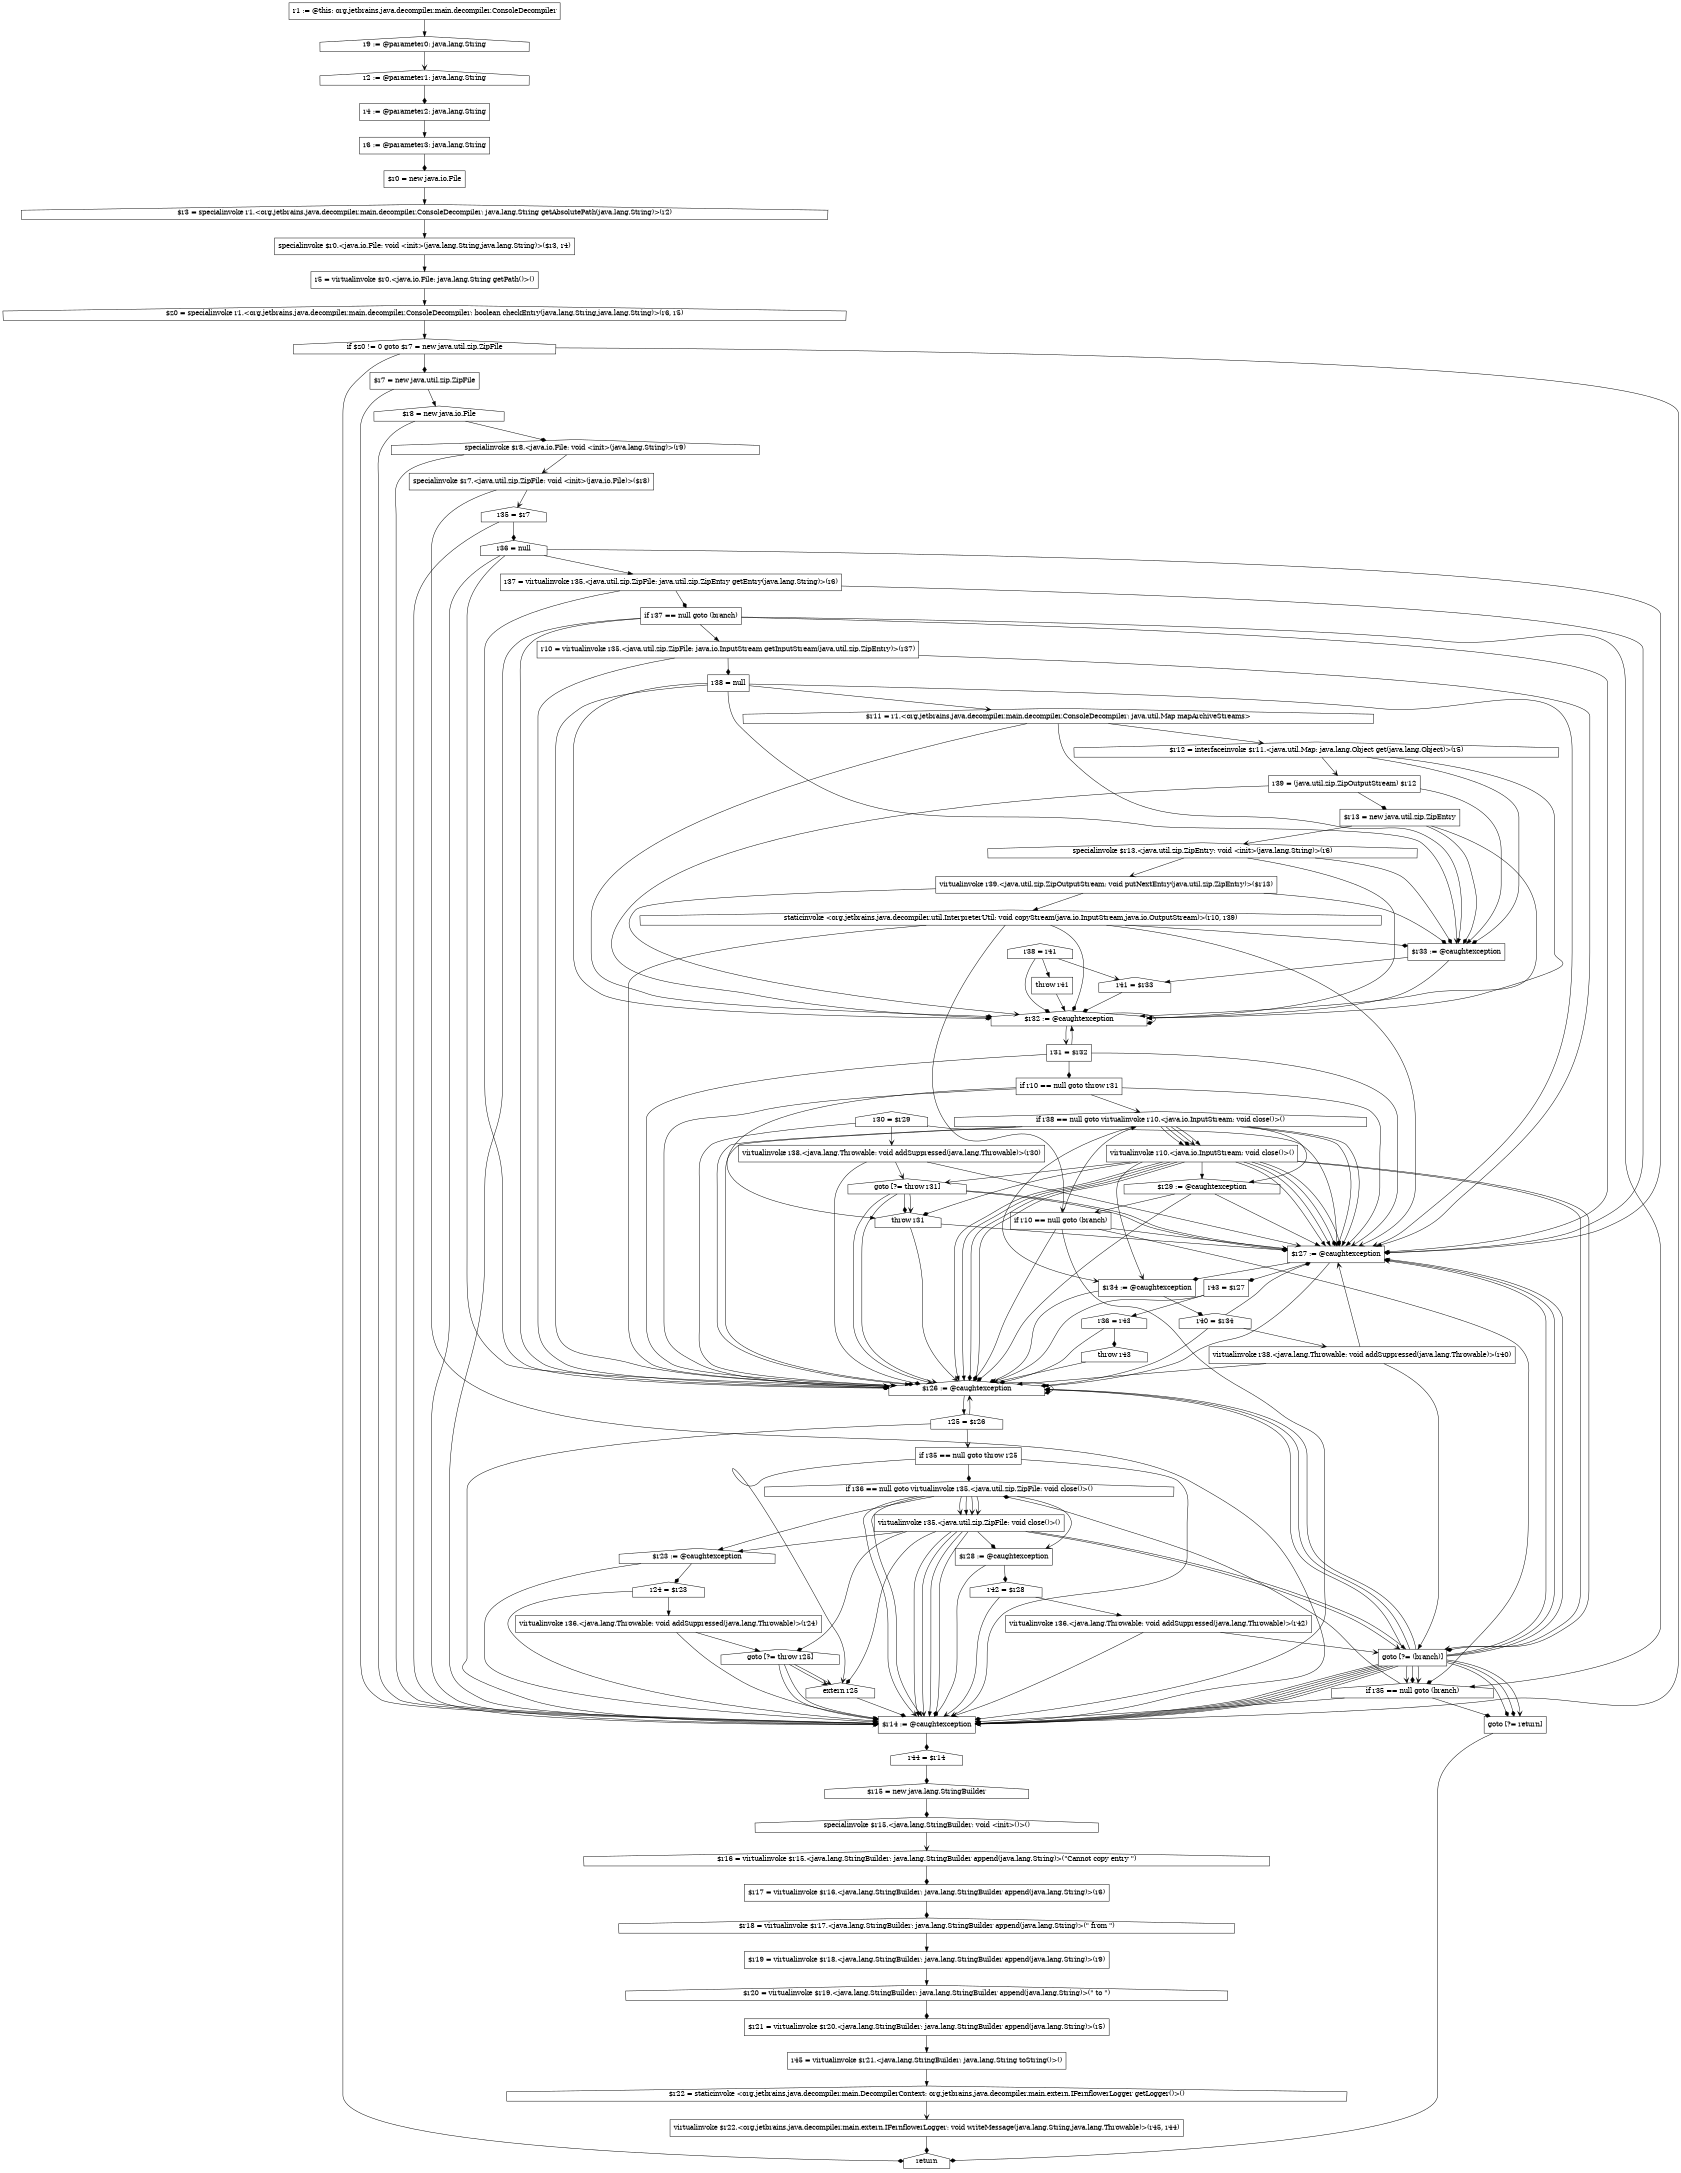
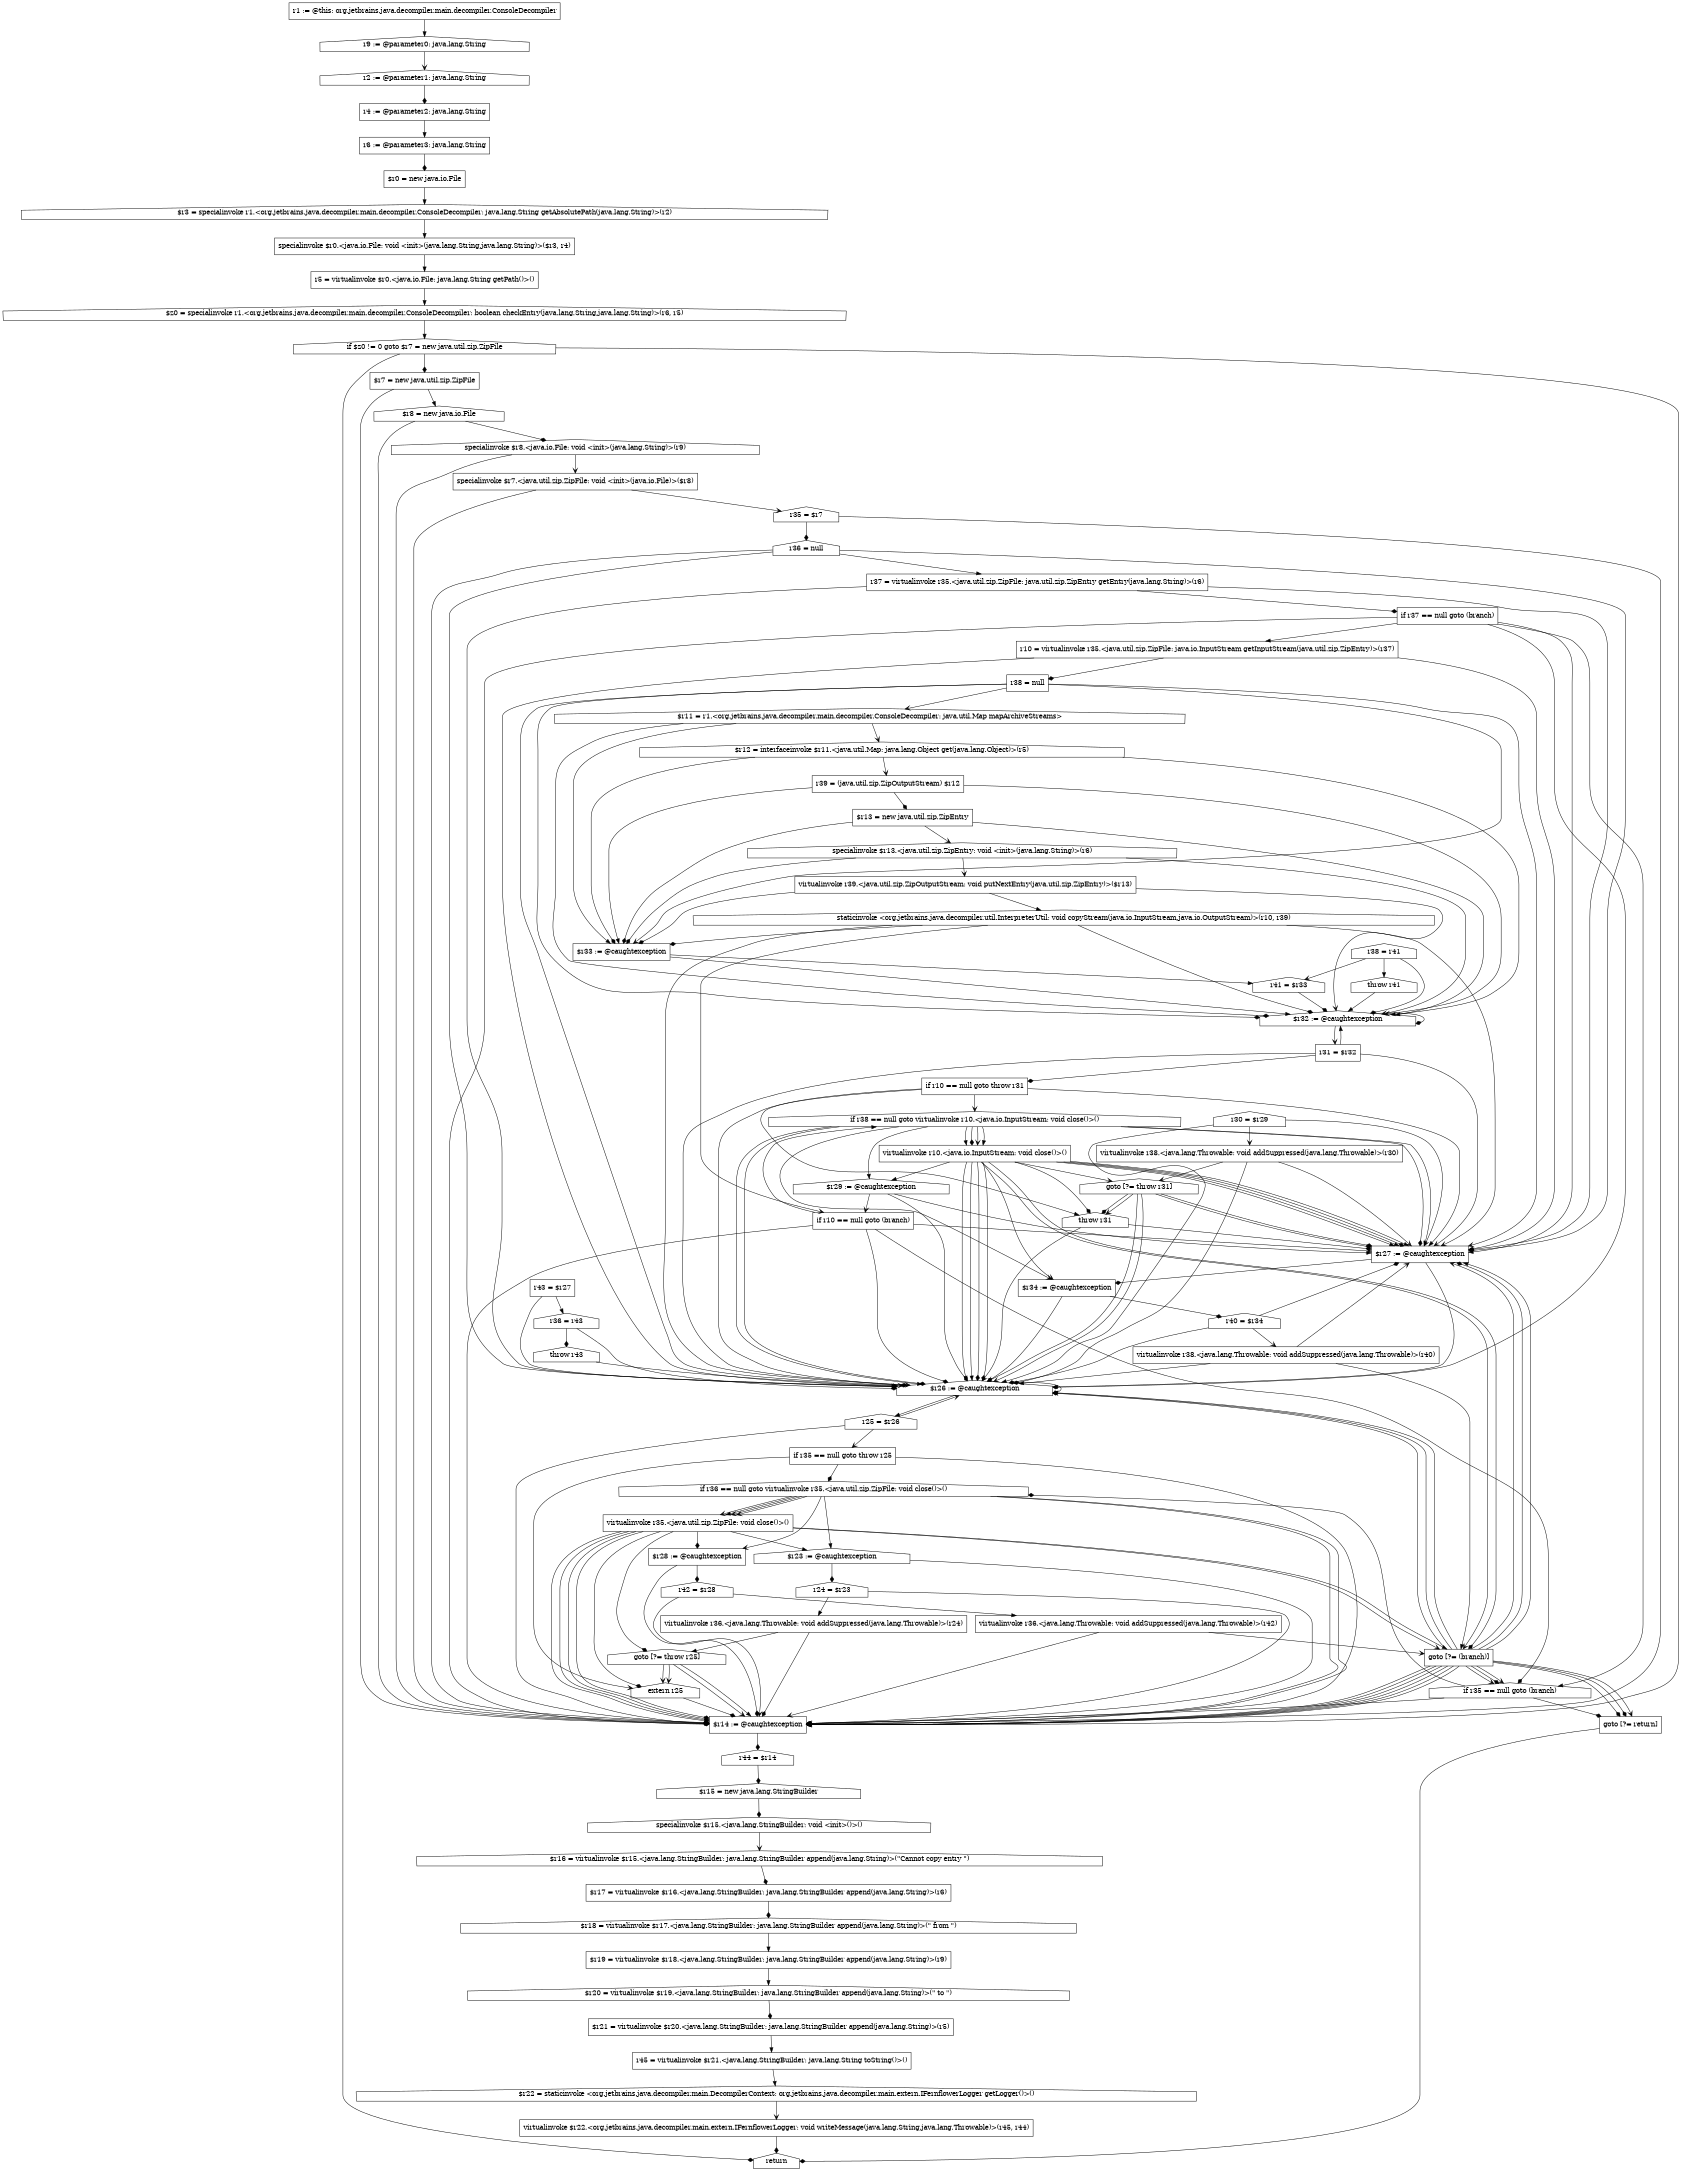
node "throw r41": shape box -> house
edge "$r27 := @caughtexception" -> "r43 = $r27": removed
